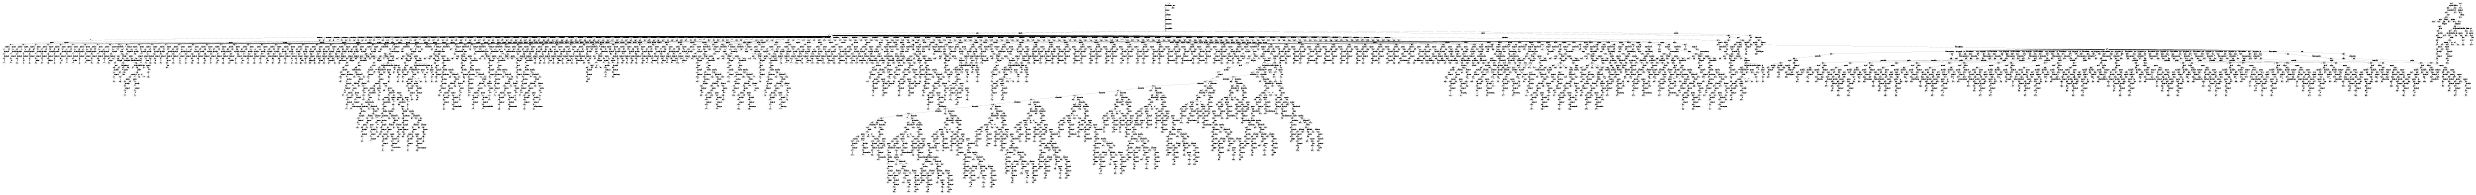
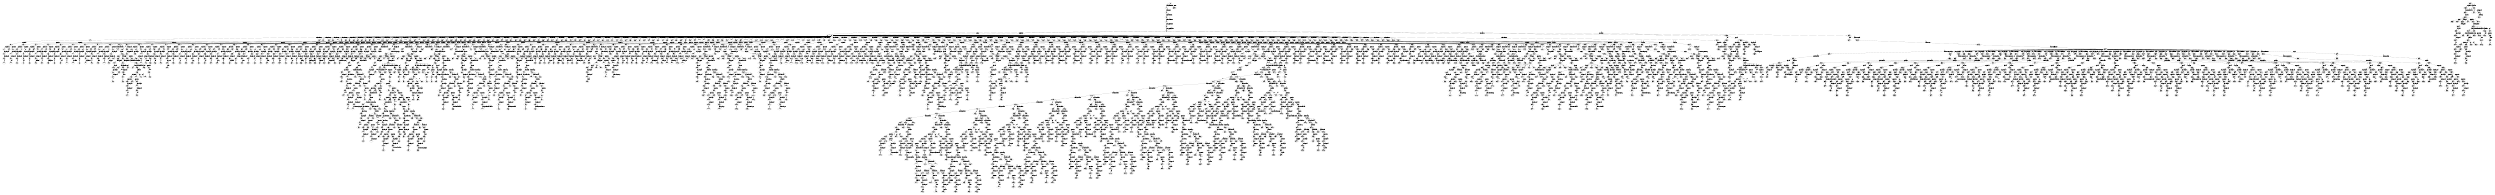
edge "n1101" -> "n1102": added, label "atoms"
